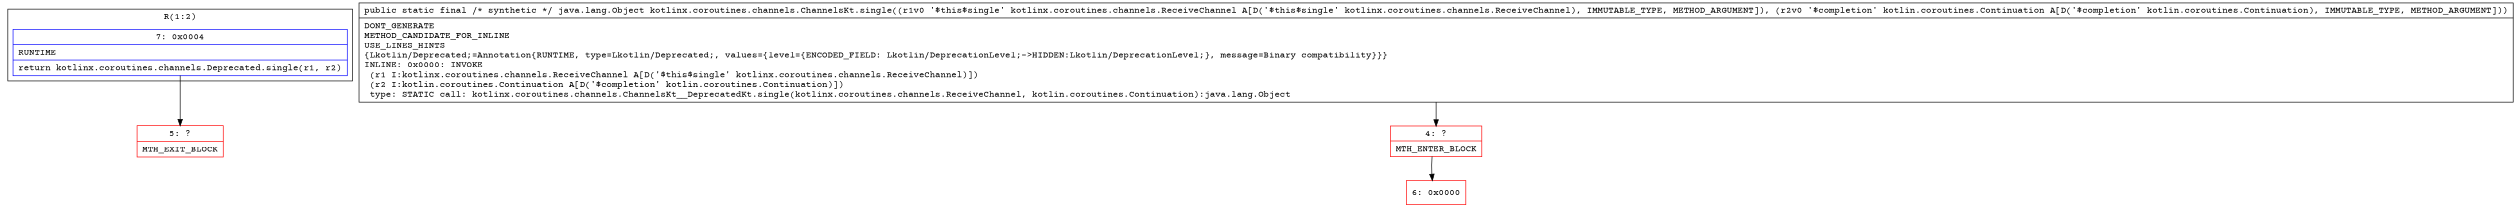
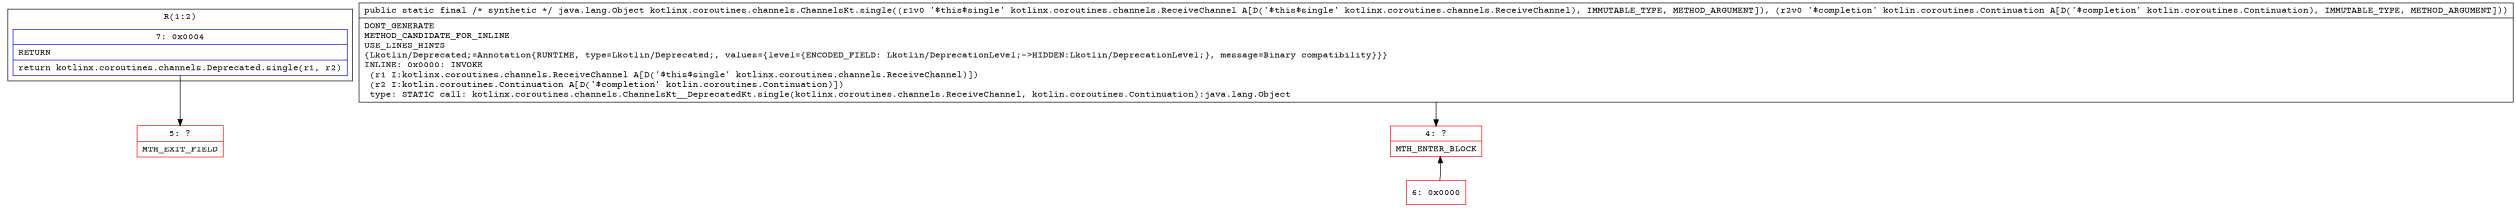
node "7: 0x0004": text "RUNTIME" -> "RETURN"
node "5: ?": text "MTH_EXIT_BLOCK" -> "MTH_EXIT_FIELD"
edge "4: ?" -> "6: 0x0000": reversed
